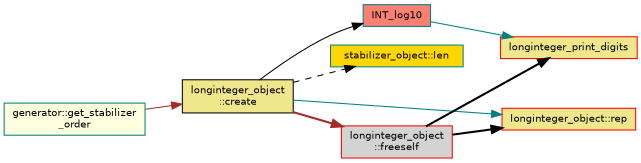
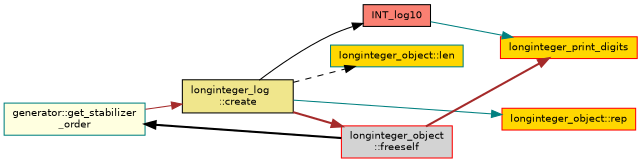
node "INT_log10": color teal -> black
node "longinteger_print_digits": fillcolor khaki -> gold
node "stabilizer_object::len": label "stabilizer_object::len" -> "longinteger_object::len"
edge "longinteger_object ::freeself" -> "longinteger_print_digits": color black -> brown
node "longinteger_object ::create": label "longinteger_object ::create" -> "longinteger_log ::create"
node "longinteger_object::rep": fillcolor khaki -> gold
edge "longinteger_object ::freeself" -> "longinteger_object::rep": now "longinteger_object ::freeself" -> "generator::get_stabilizer _order"
